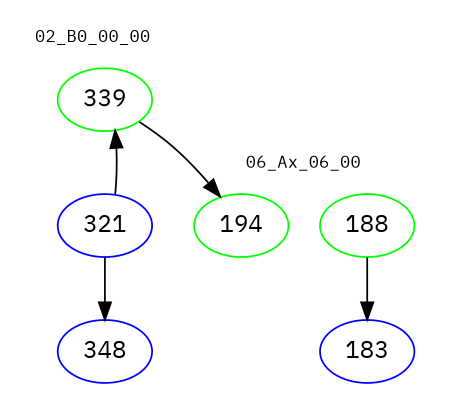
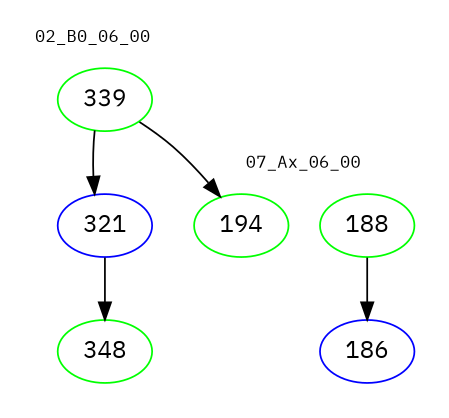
cluster "02_B0_00_00": label "02_B0_00_00" -> "02_B0_06_00"
cluster "06_Ax_06_00": label "06_Ax_06_00" -> "07_Ax_06_00"
edge "321" -> "339": reversed
node "348": color blue -> green
node "183": label "183" -> "186"
